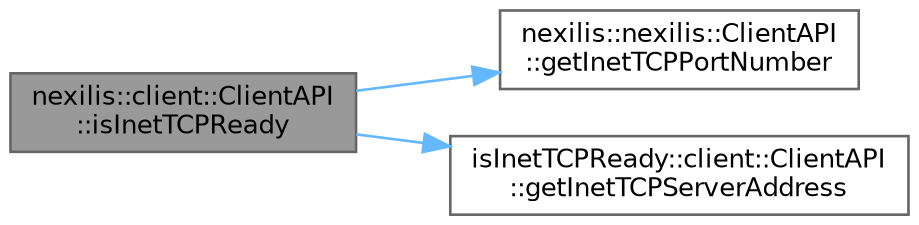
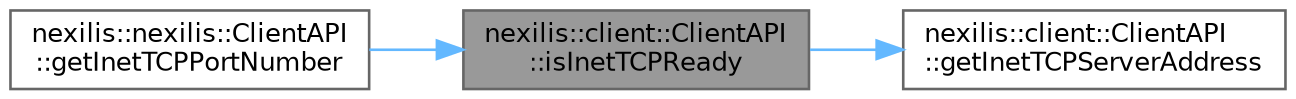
edge "nexilis::client::ClientAPI ::isInetTCPReady" -> "nexilis::nexilis::ClientAPI ::getInetTCPPortNumber": reversed
node "isInetTCPReady::client::ClientAPI ::getInetTCPServerAddress": label "isInetTCPReady::client::ClientAPI ::getInetTCPServerAddress" -> "nexilis::client::ClientAPI ::getInetTCPServerAddress"
